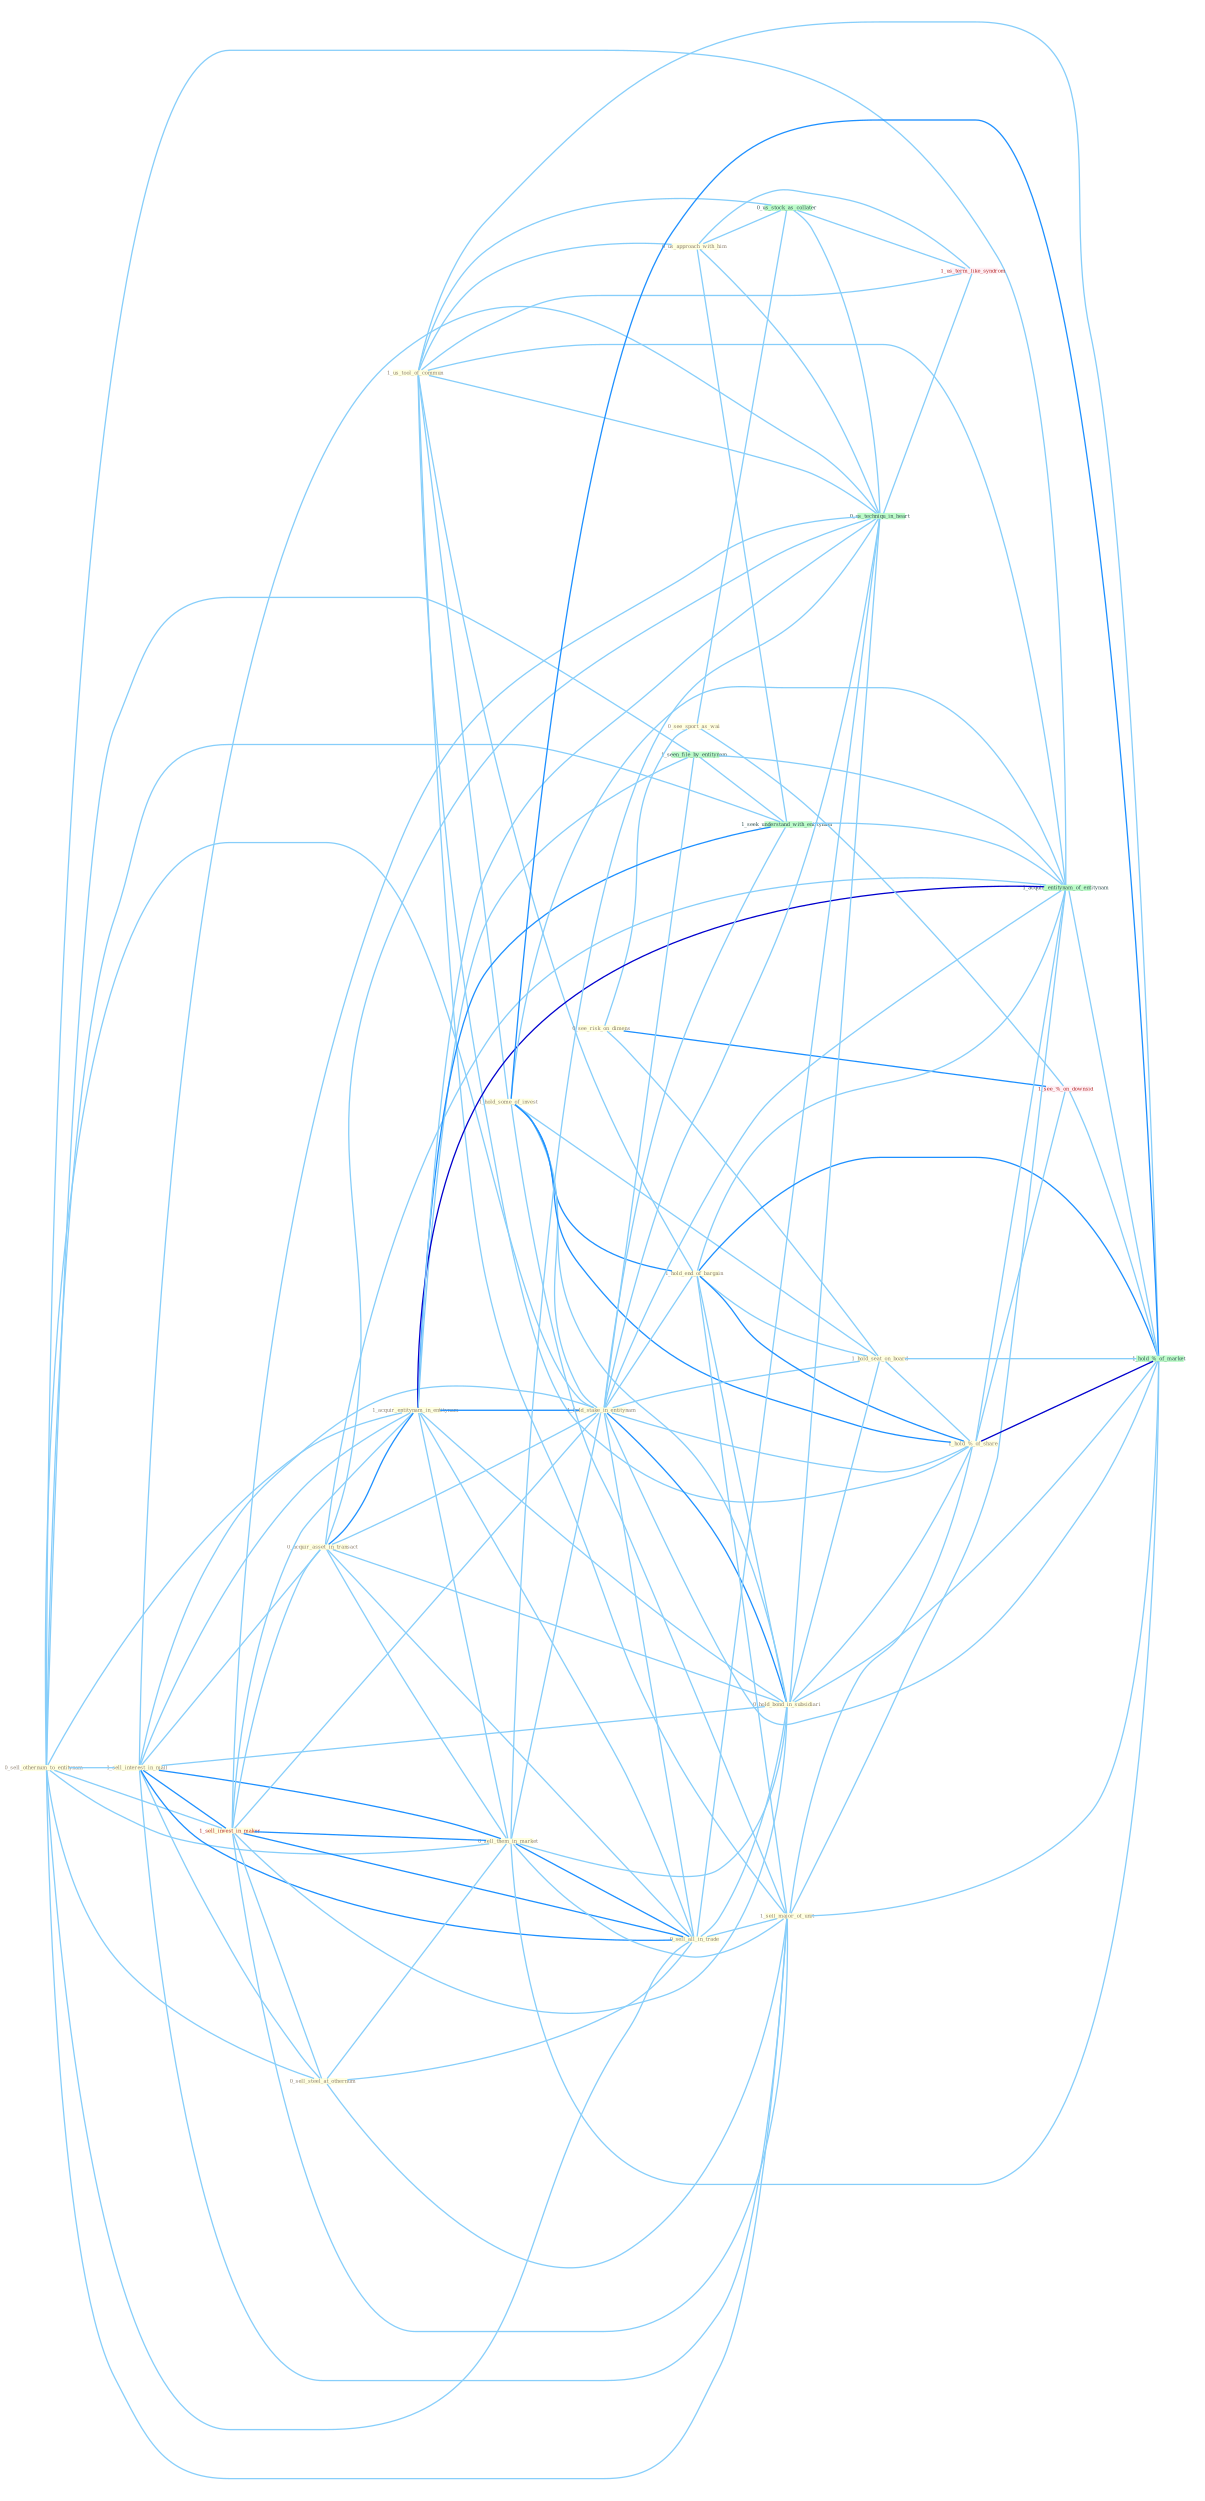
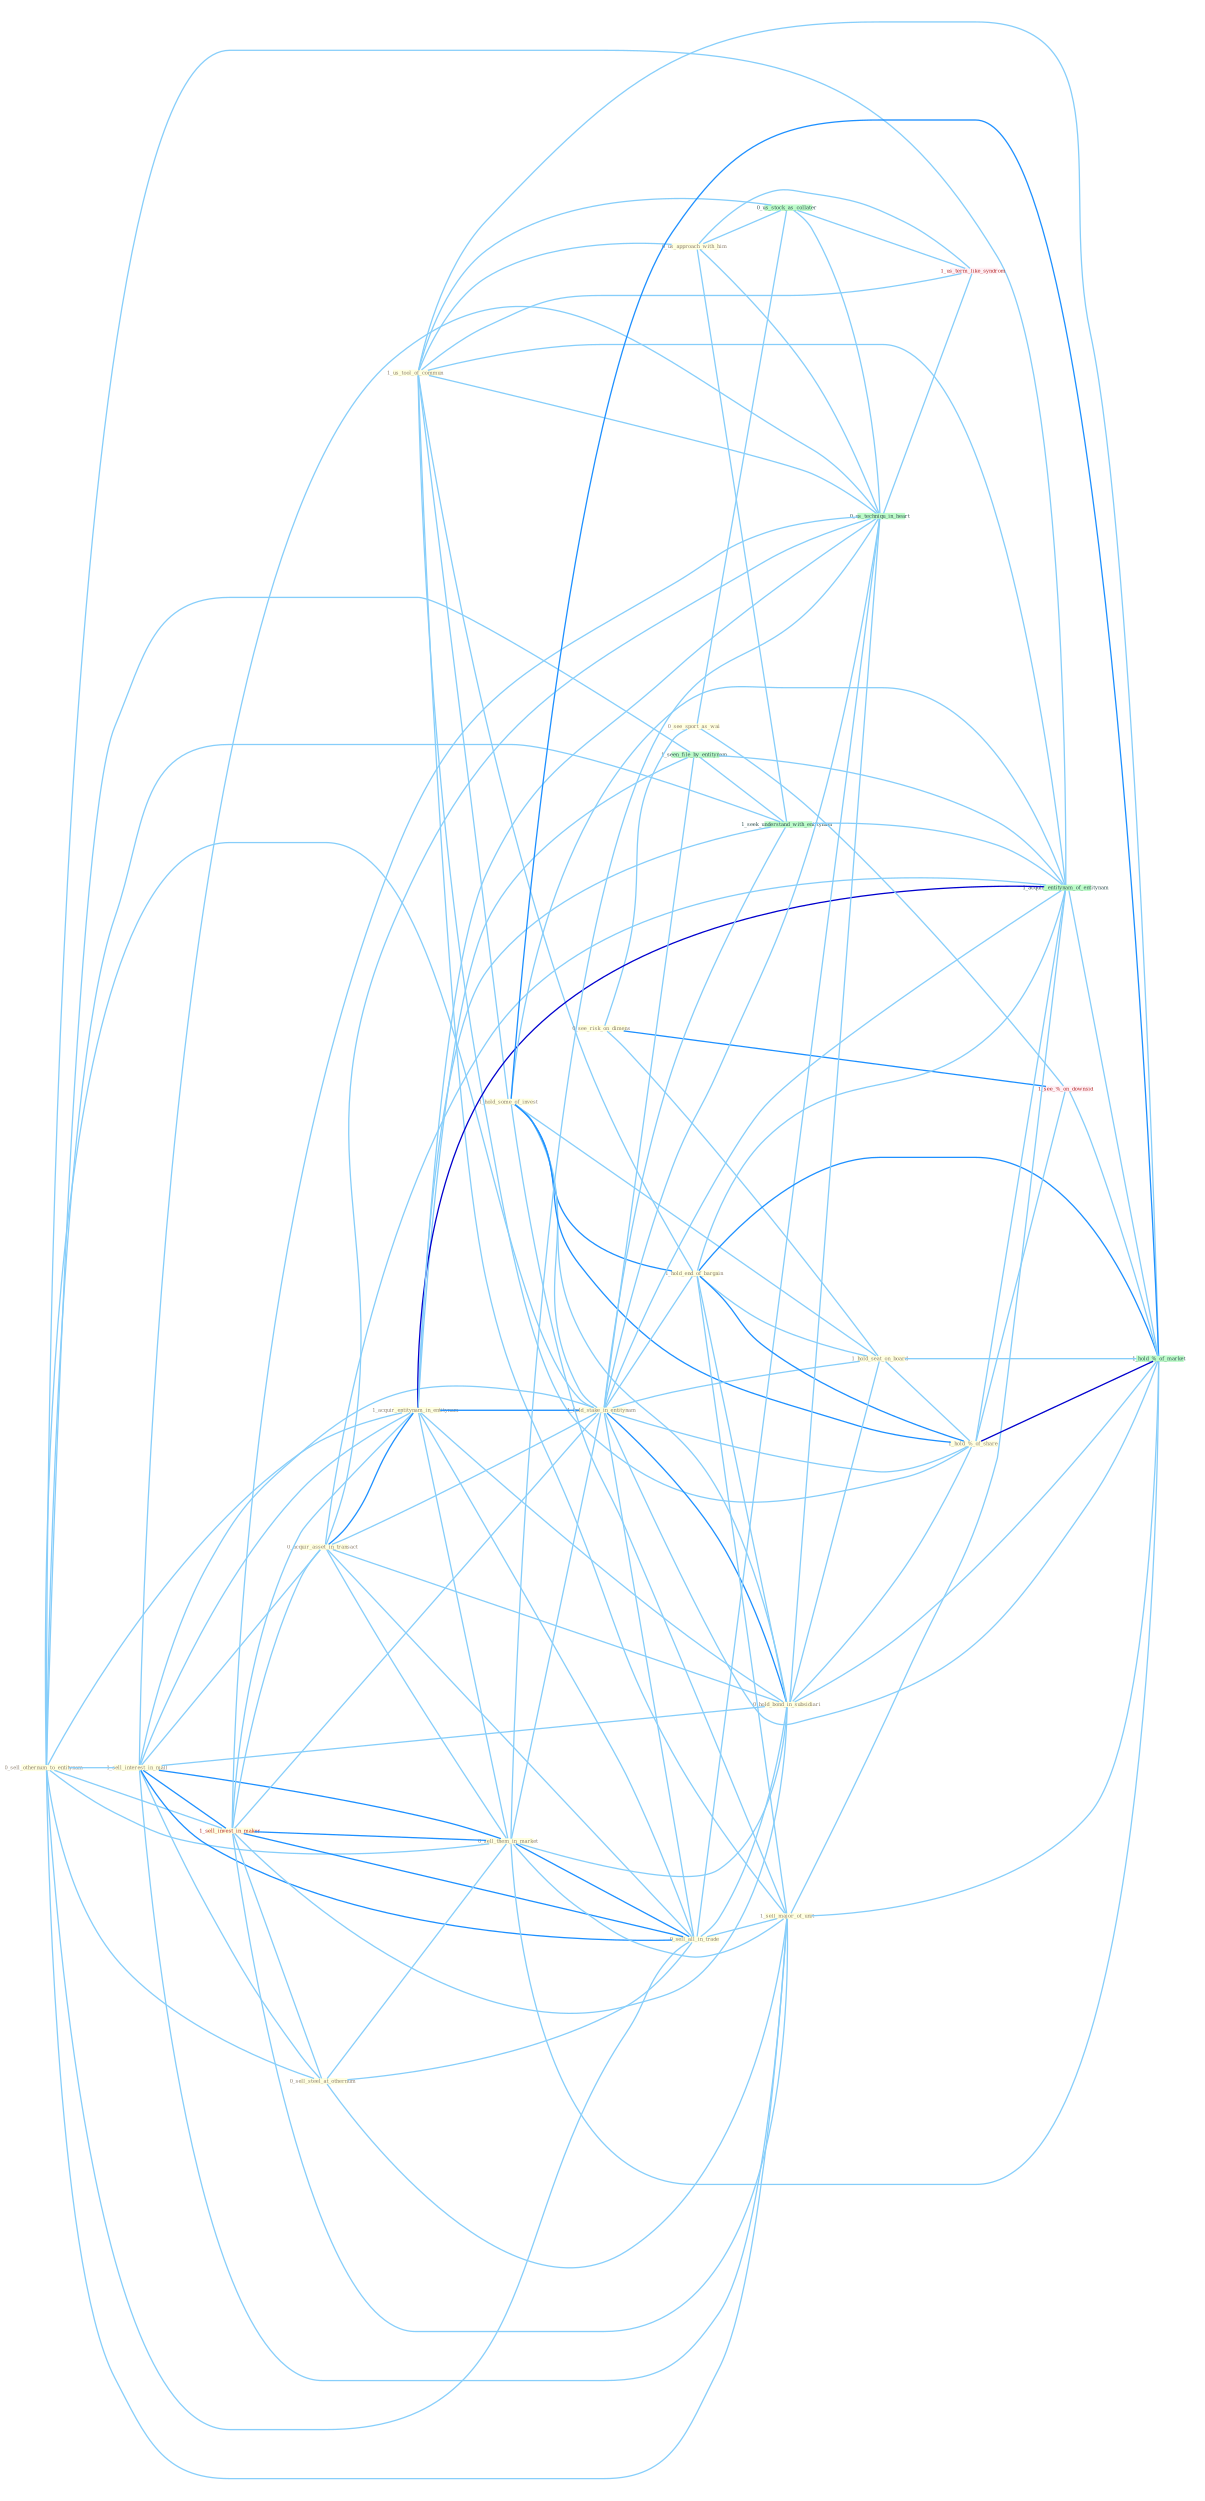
edge "1_seek_understand_with_entitynam" -- "1_acquir_entitynam_in_entitynam": color #1e90ff -> #87cefa
edge "1_hold_%_of_share" -- "1_sell_major_of_unit": removed
